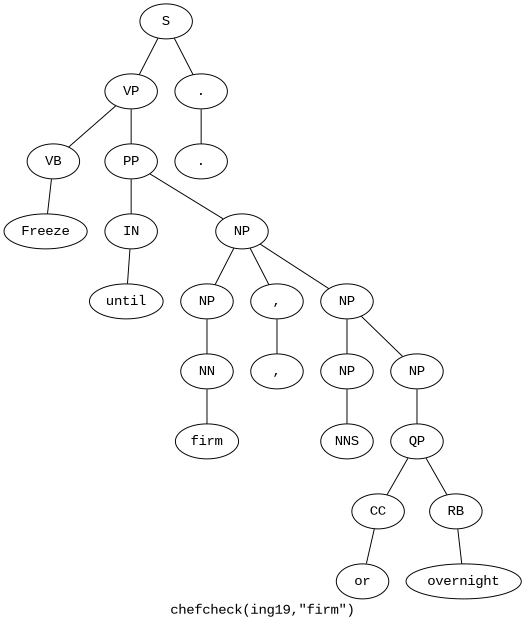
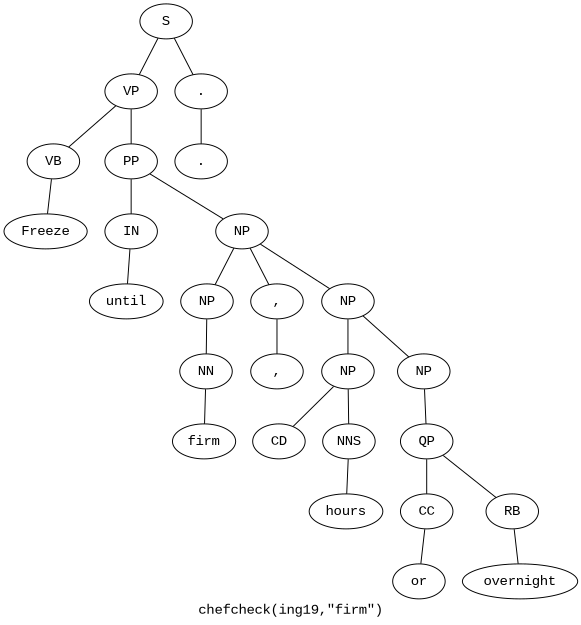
node "CD": added
node "hours": added
